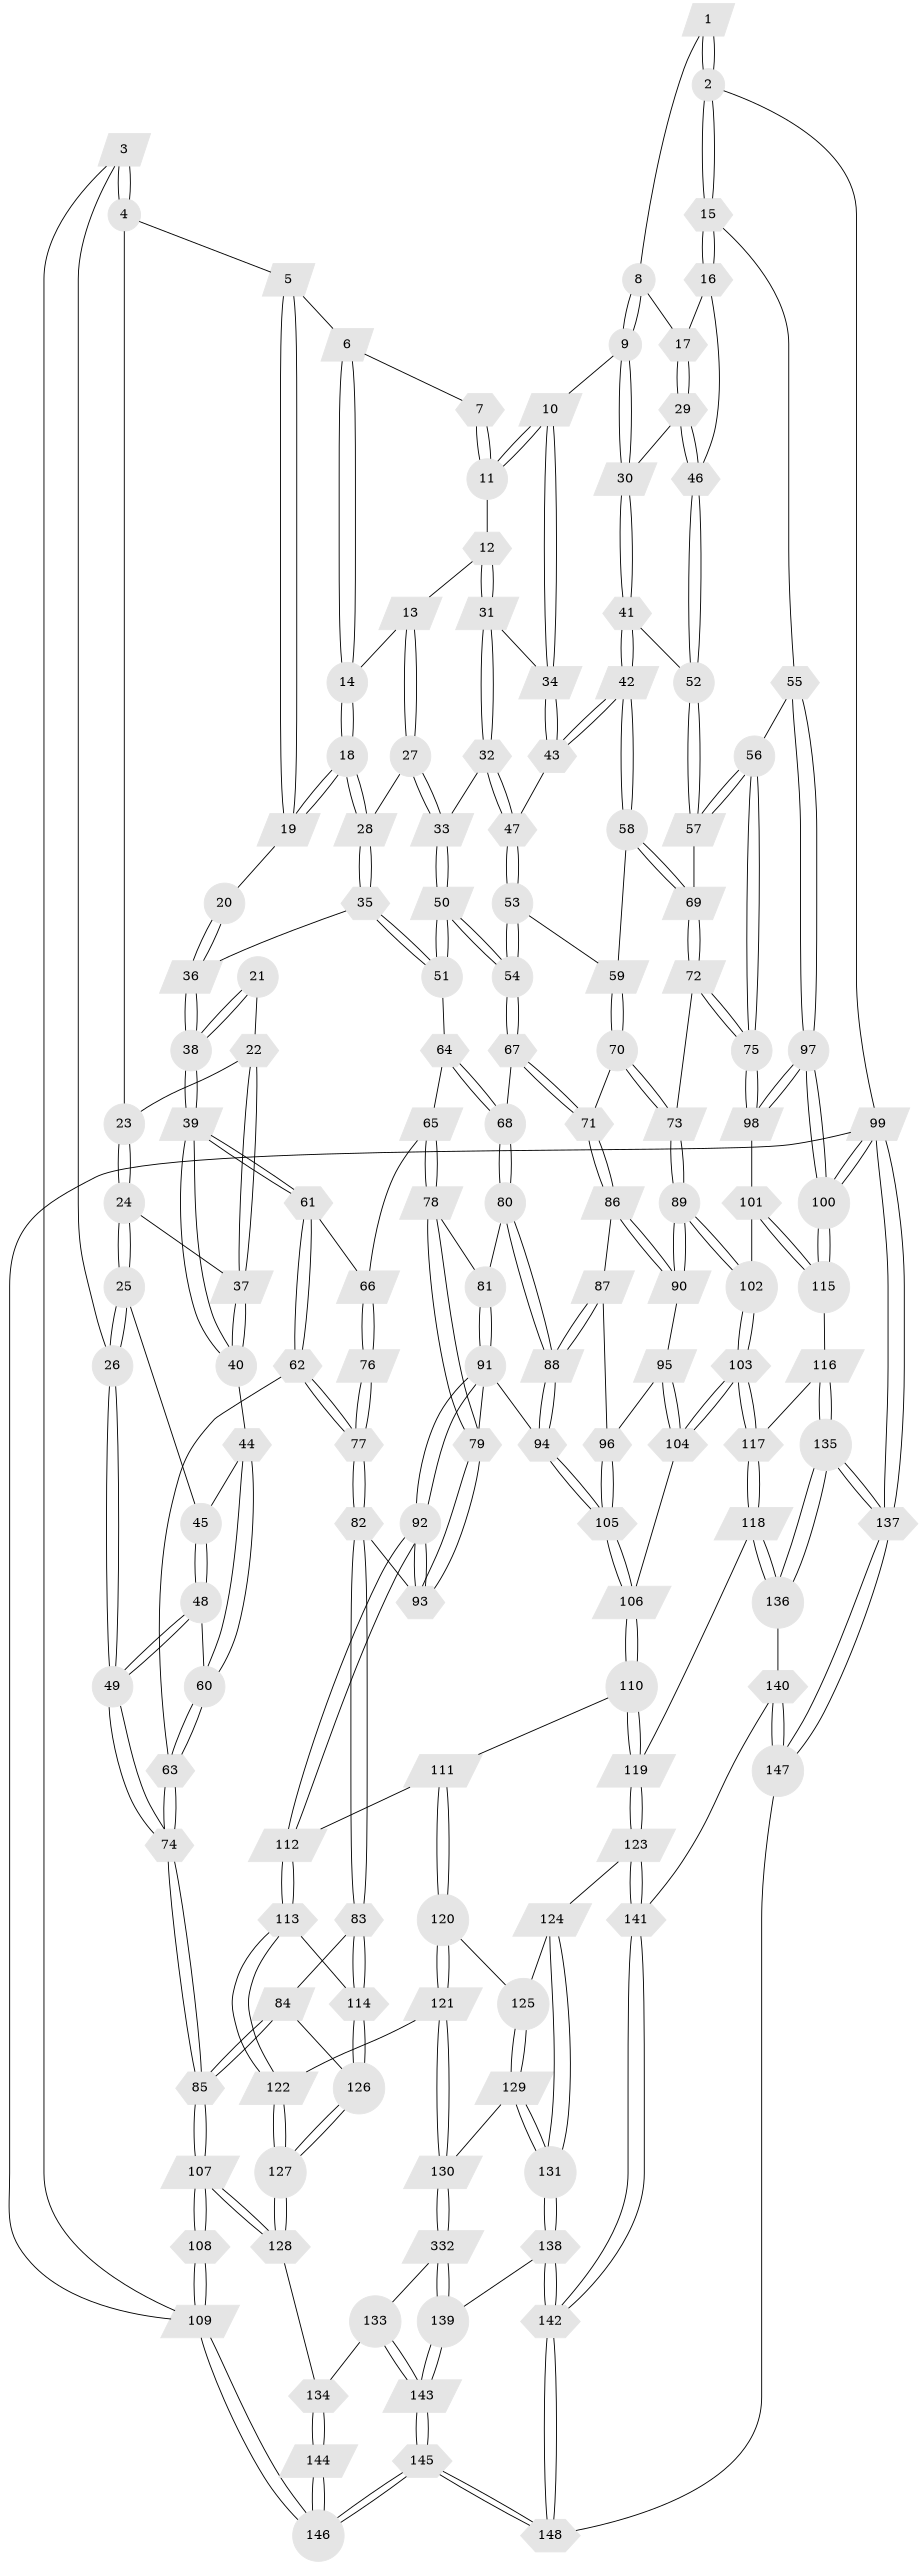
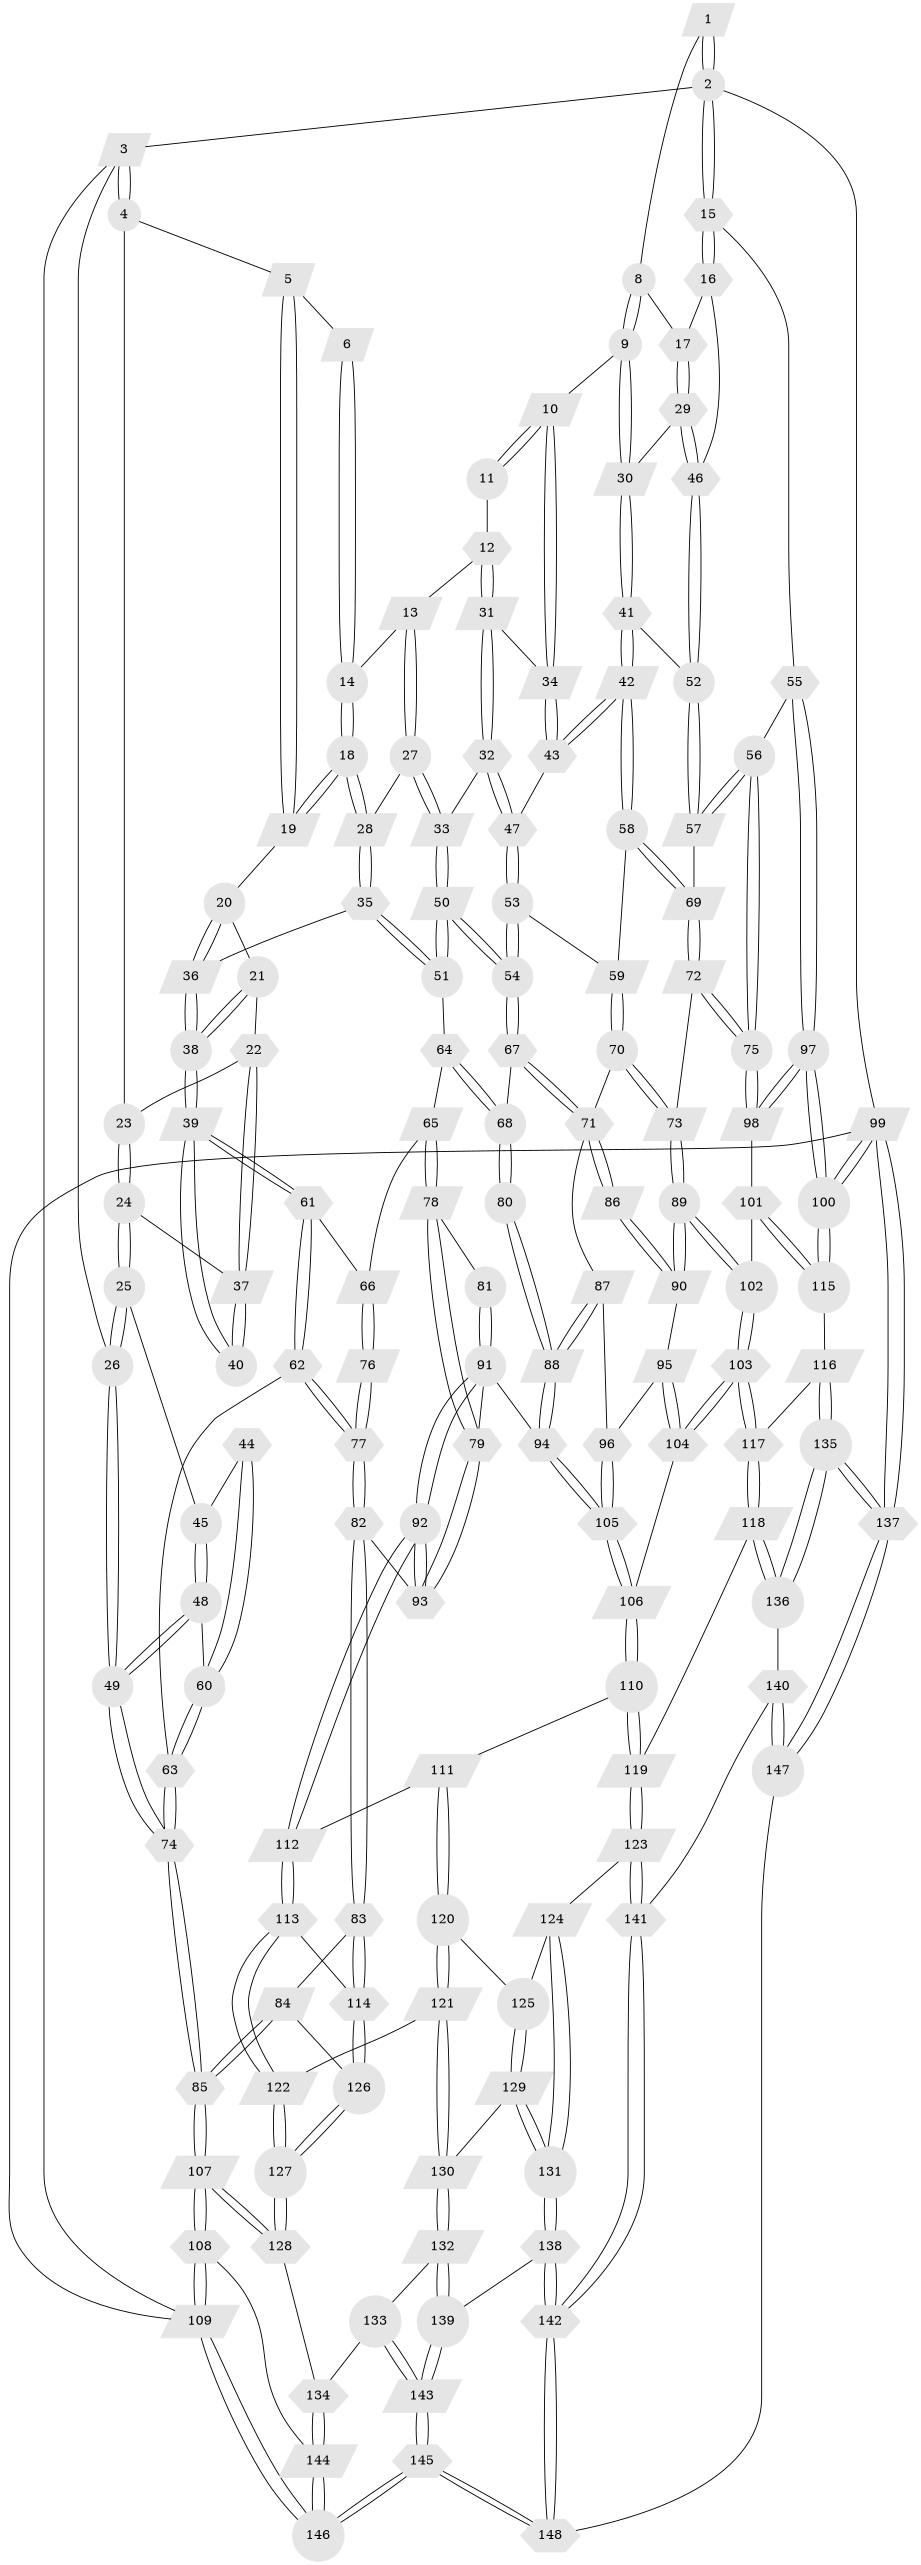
edge "2" -- "3": added
node "7": removed
edge "20" -- "21": added
edge "80" -- "81": removed
edge "86" -- "87": now "71" -- "87"
edge "40" -- "44": removed
node "332": label "332" -> "132"
edge "108" -- "144": added
